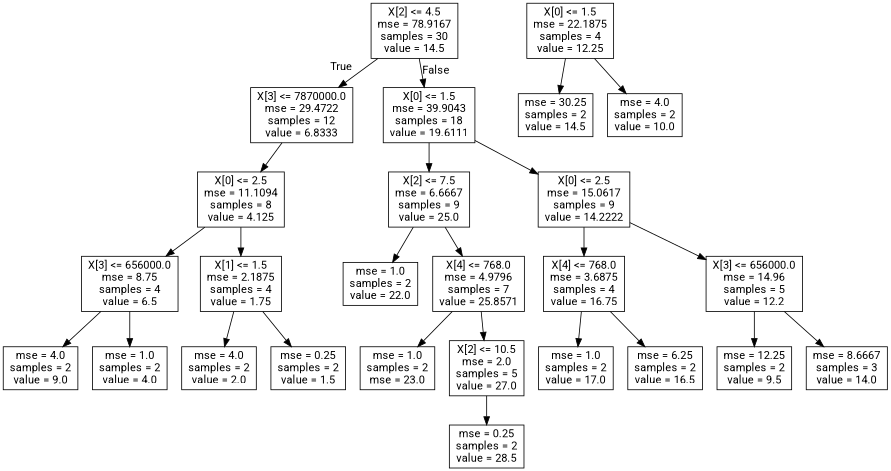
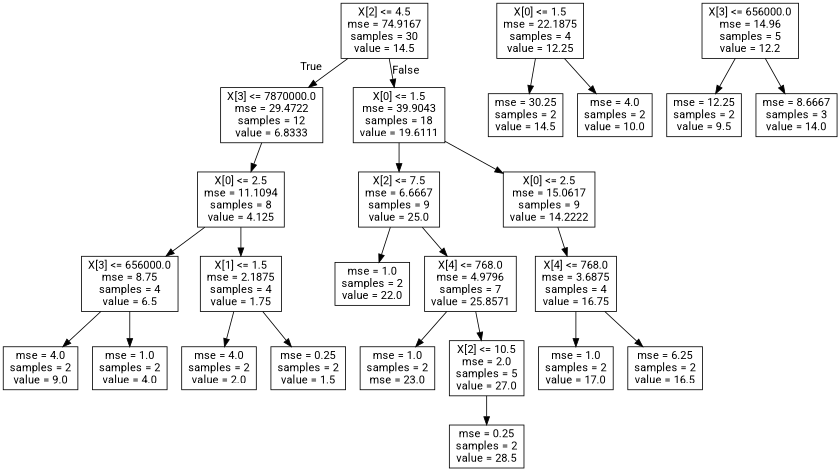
node "X[2] <= 4.5 mse = 78.9167 samples = 30 value = 14.5": label "X[2] <= 4.5 mse = 78.9167 samples = 30 value = 14.5" -> "X[2] <= 4.5 mse = 74.9167 samples = 30 value = 14.5"
edge "X[0] <= 2.5 mse = 15.0617 samples = 9 value = 14.2222" -> "X[3] <= 656000.0 mse = 14.96 samples = 5 value = 12.2": removed
